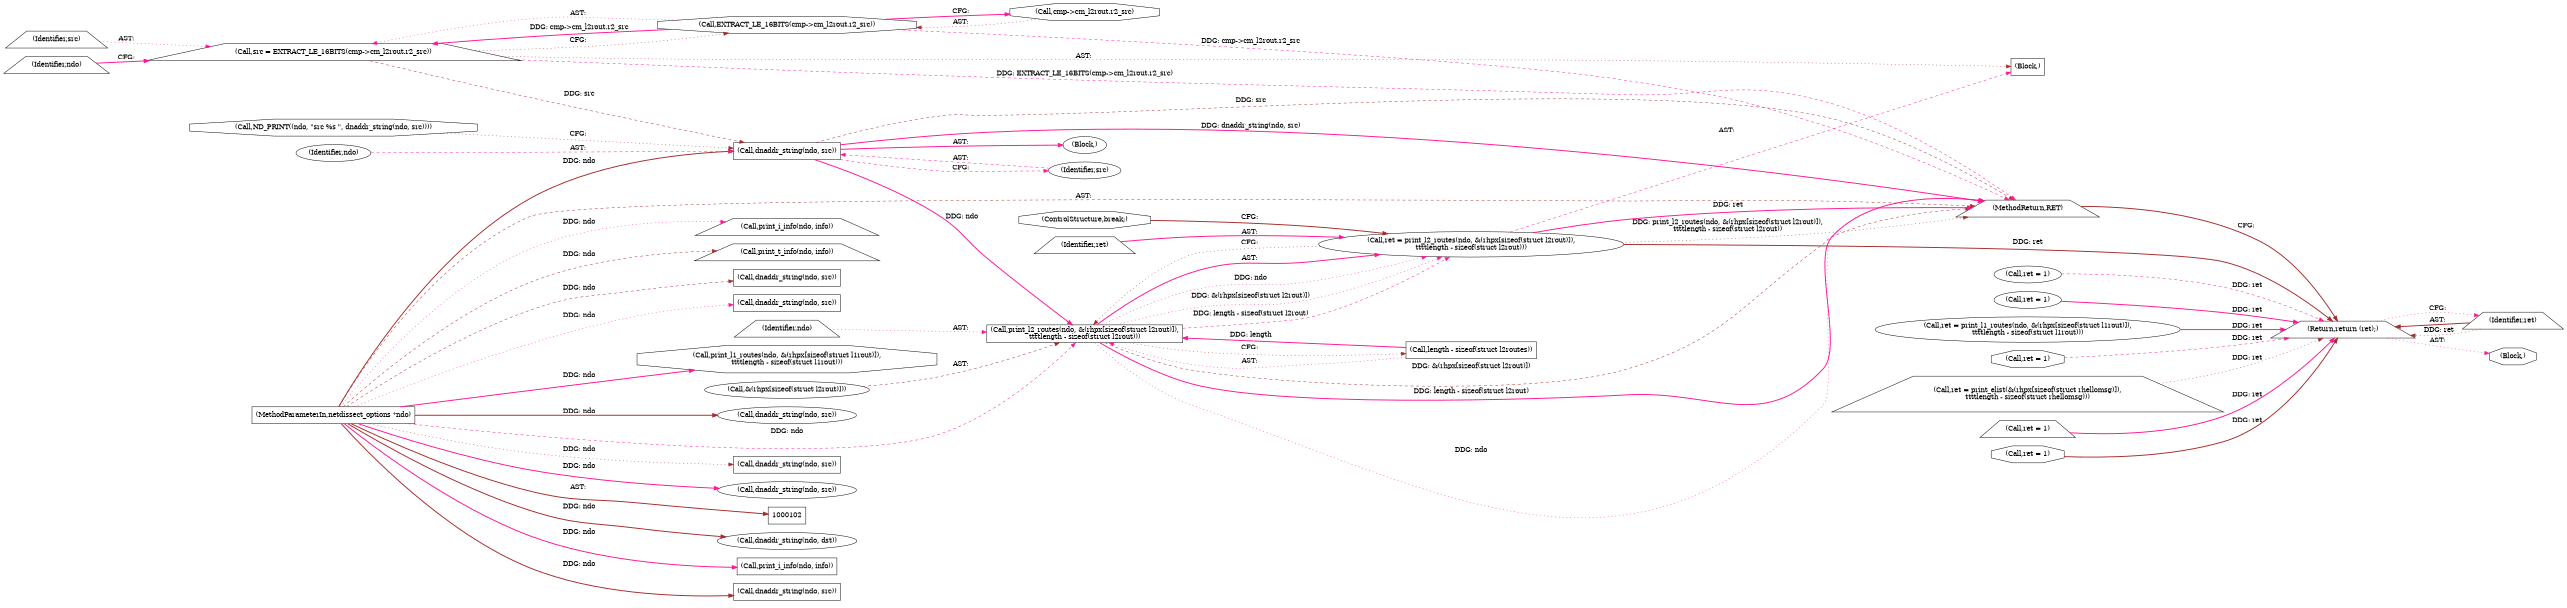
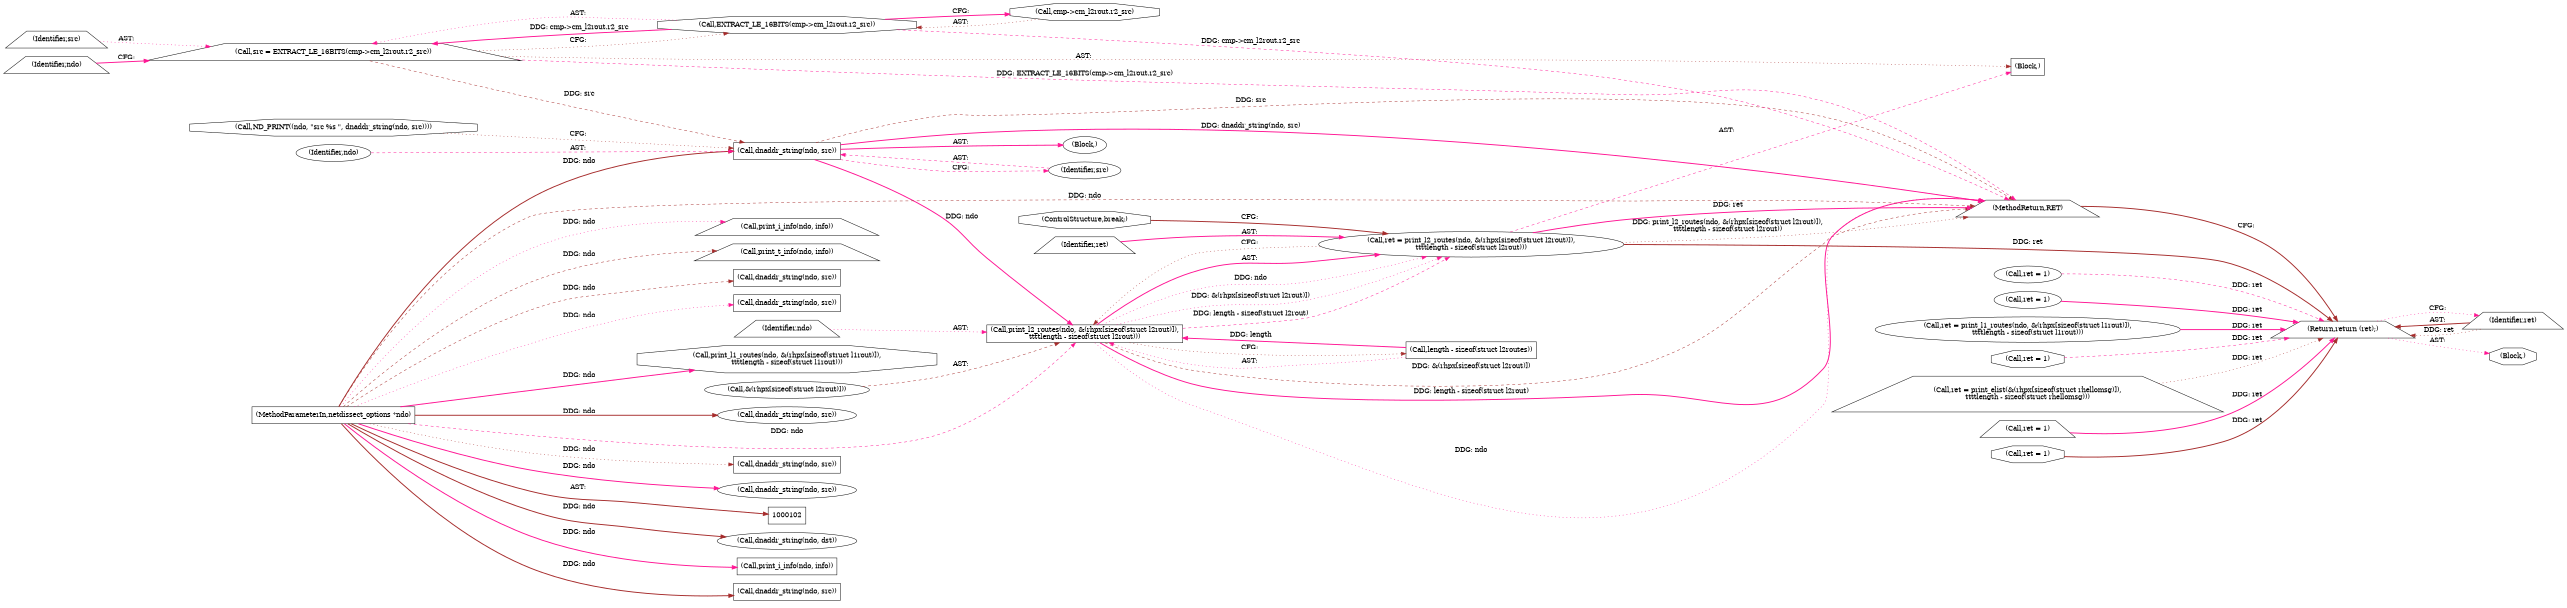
edge "(MethodParameterIn,netdissect_options *ndo)" -> "(MethodReturn,RET)": label "AST: " -> "DDG: ndo"
